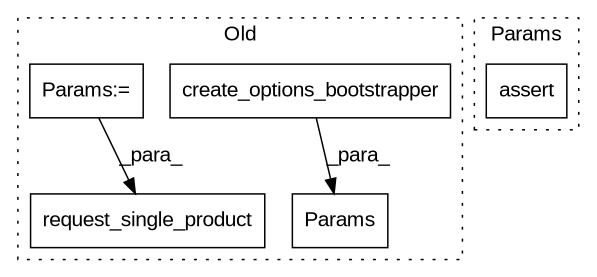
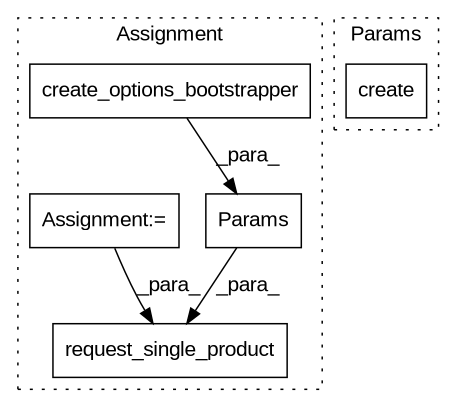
cluster "Old": label "Old" -> "Assignment"
node "Params:=": label "Params:=" -> "Assignment:="
node "assert": label "assert" -> "create"
edge "Params" -> "request_single_product": added, label "_para_"
